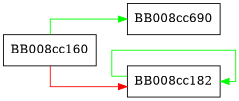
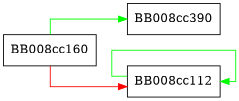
node "BB008cc690": label "BB008cc690" -> "BB008cc390"
node "BB008cc182": label "BB008cc182" -> "BB008cc112"
